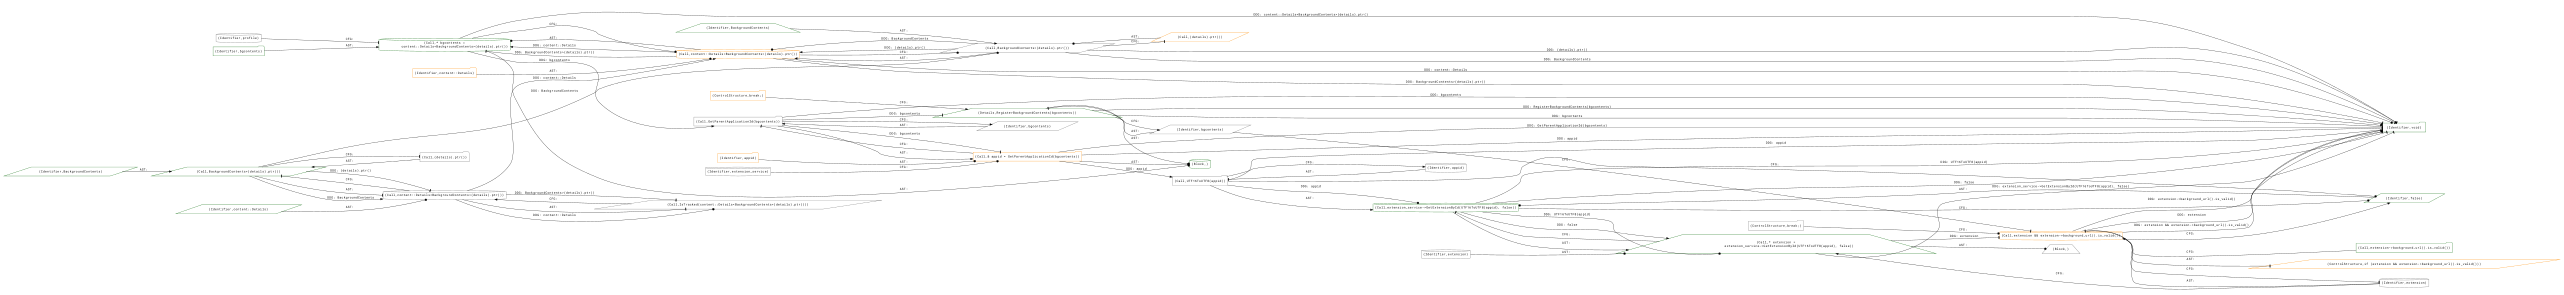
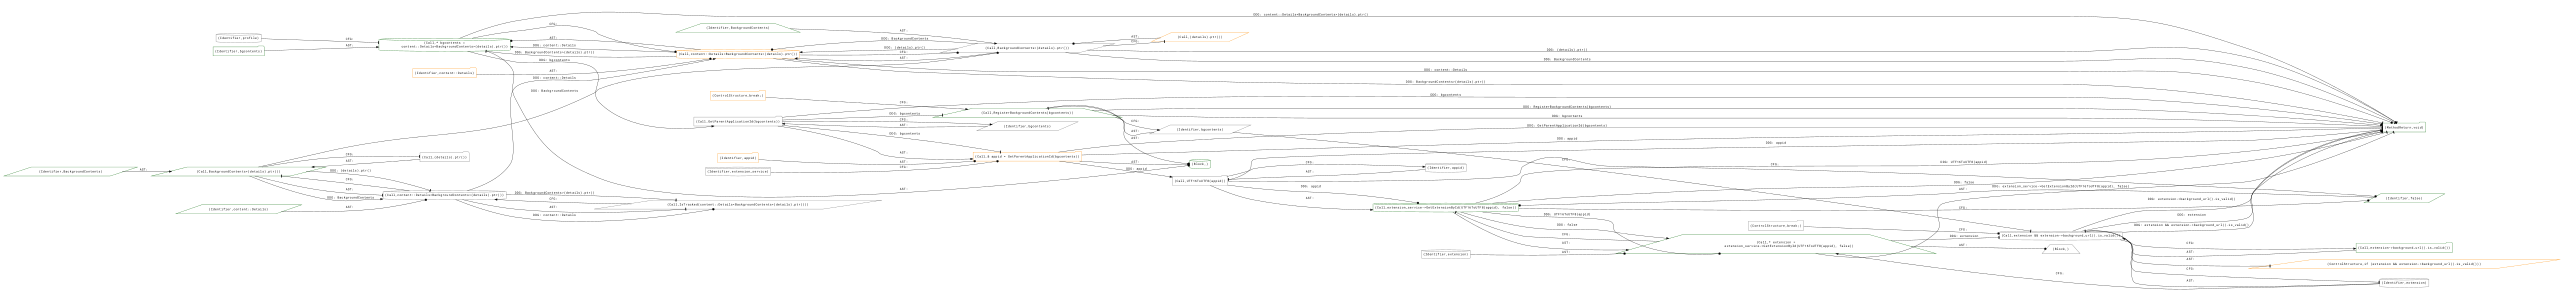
node "(Details,RegisterBackgroundContents(bgcontents))": label "(Details,RegisterBackgroundContents(bgcontents))" -> "(Call,RegisterBackgroundContents(bgcontents))"
node "(Identifier,void)": label "(Identifier,void)" -> "(MethodReturn,void)"
edge "(Call,& appid = GetParentApplicationId(bgcontents))" -> "(Call,GetParentApplicationId(bgcontents))": removed, label "CFG:"
edge "(Call,extension && extension->background_url().is_valid())" -> "(Identifier,false)": now "(Call,extension && extension->background_url().is_valid())" -> "(Call,extension->background_url().is_valid())"
node "(Call,extension && extension->background_url().is_valid())": color darkorange -> gray40
edge "(Call,extension->background_url().is_valid())" -> "(Call,extension && extension->background_url().is_valid())": label "CFG: " -> "AST: "
